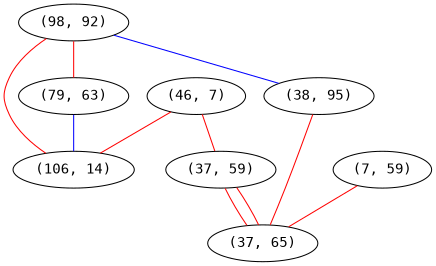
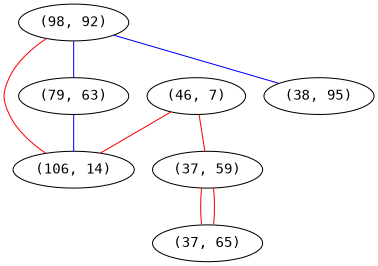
edge "(98, 92)" -- "(79, 63)": color red -> blue
edge "(38, 95)" -- "(37, 65)": removed
node "(7, 59)": removed
